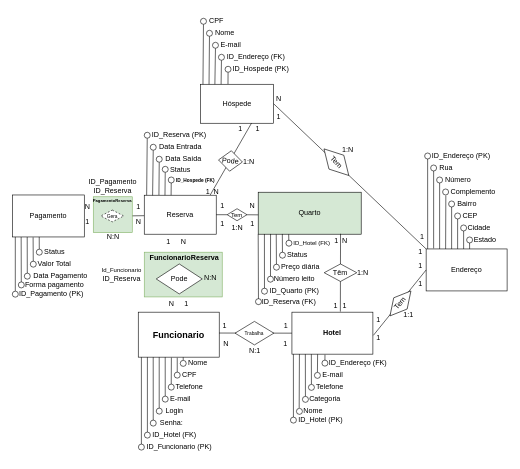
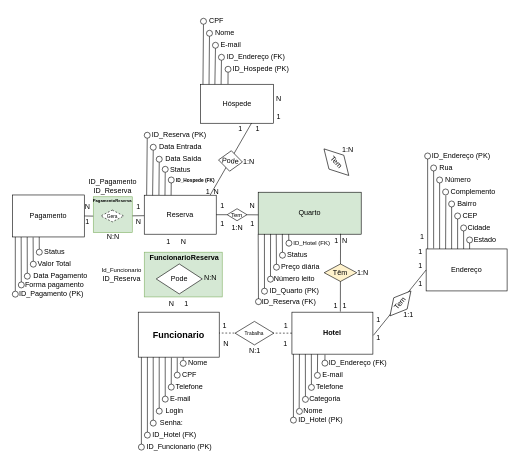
edge "Hóspede" -- "Endereço": removed
edge "Pagamento" -- "Gera": added
node "Têm": fillcolor #ffffff -> #fff2cc
edge "Hotel" -- "Funcionario": style solid -> dashed
